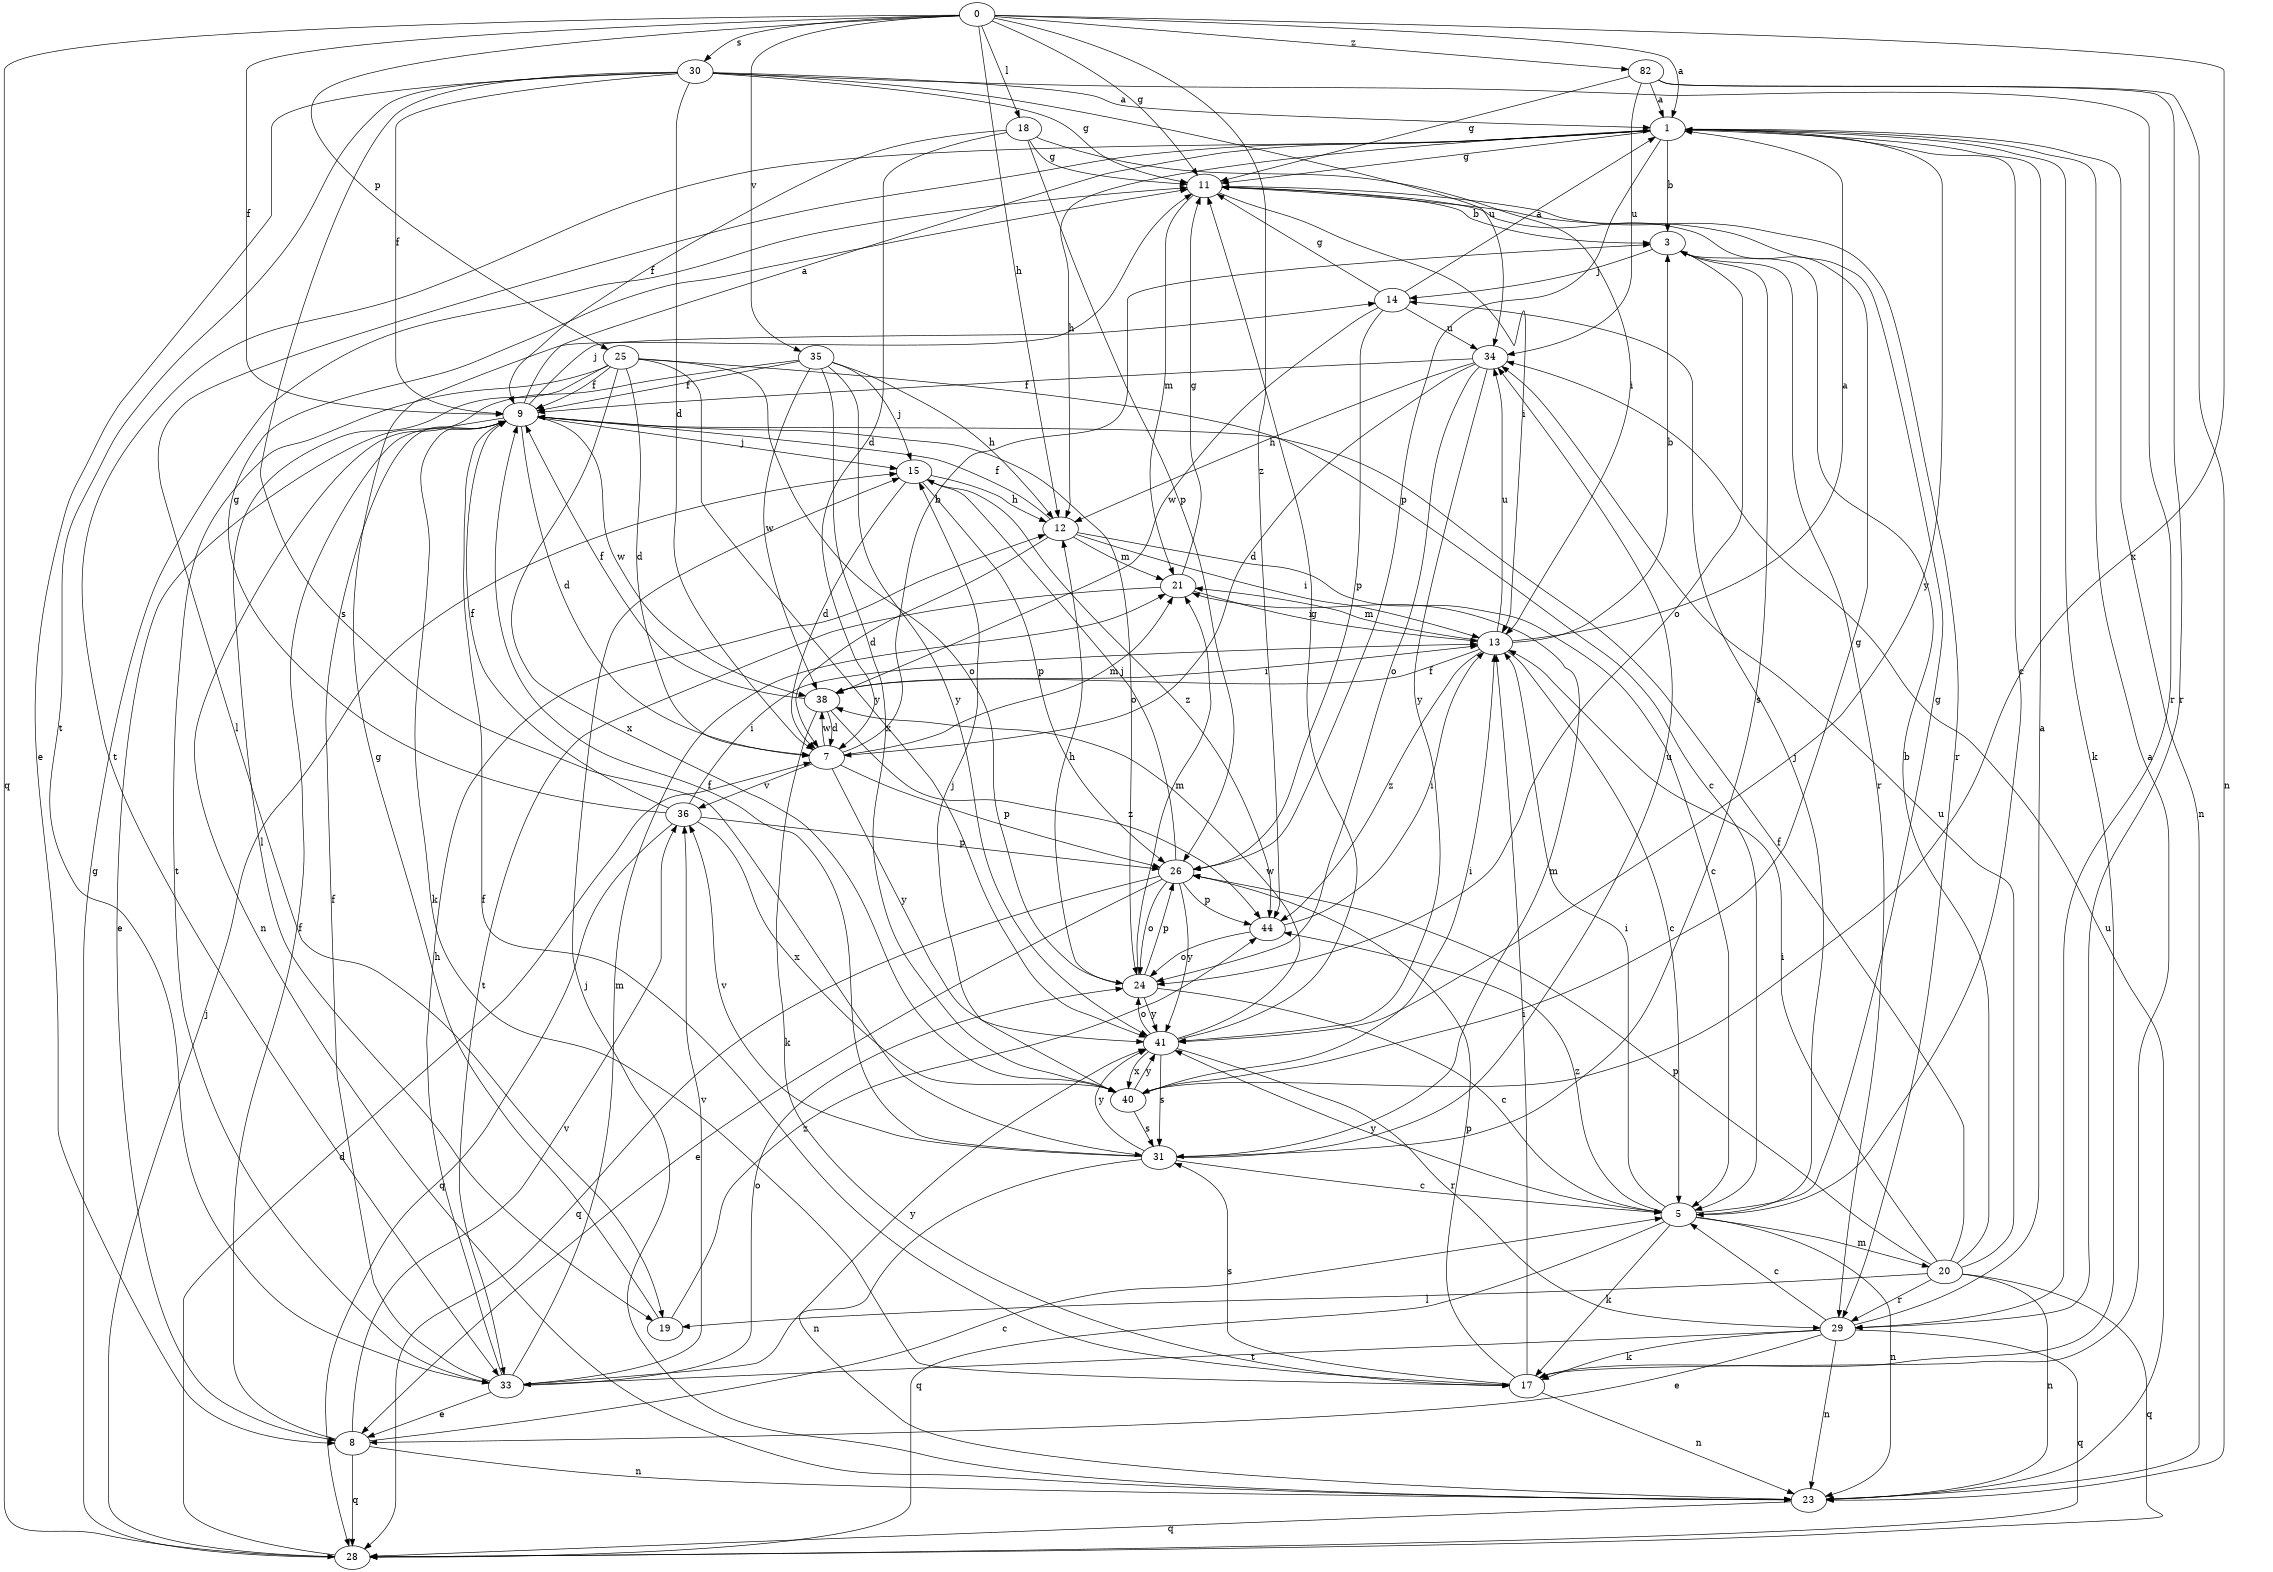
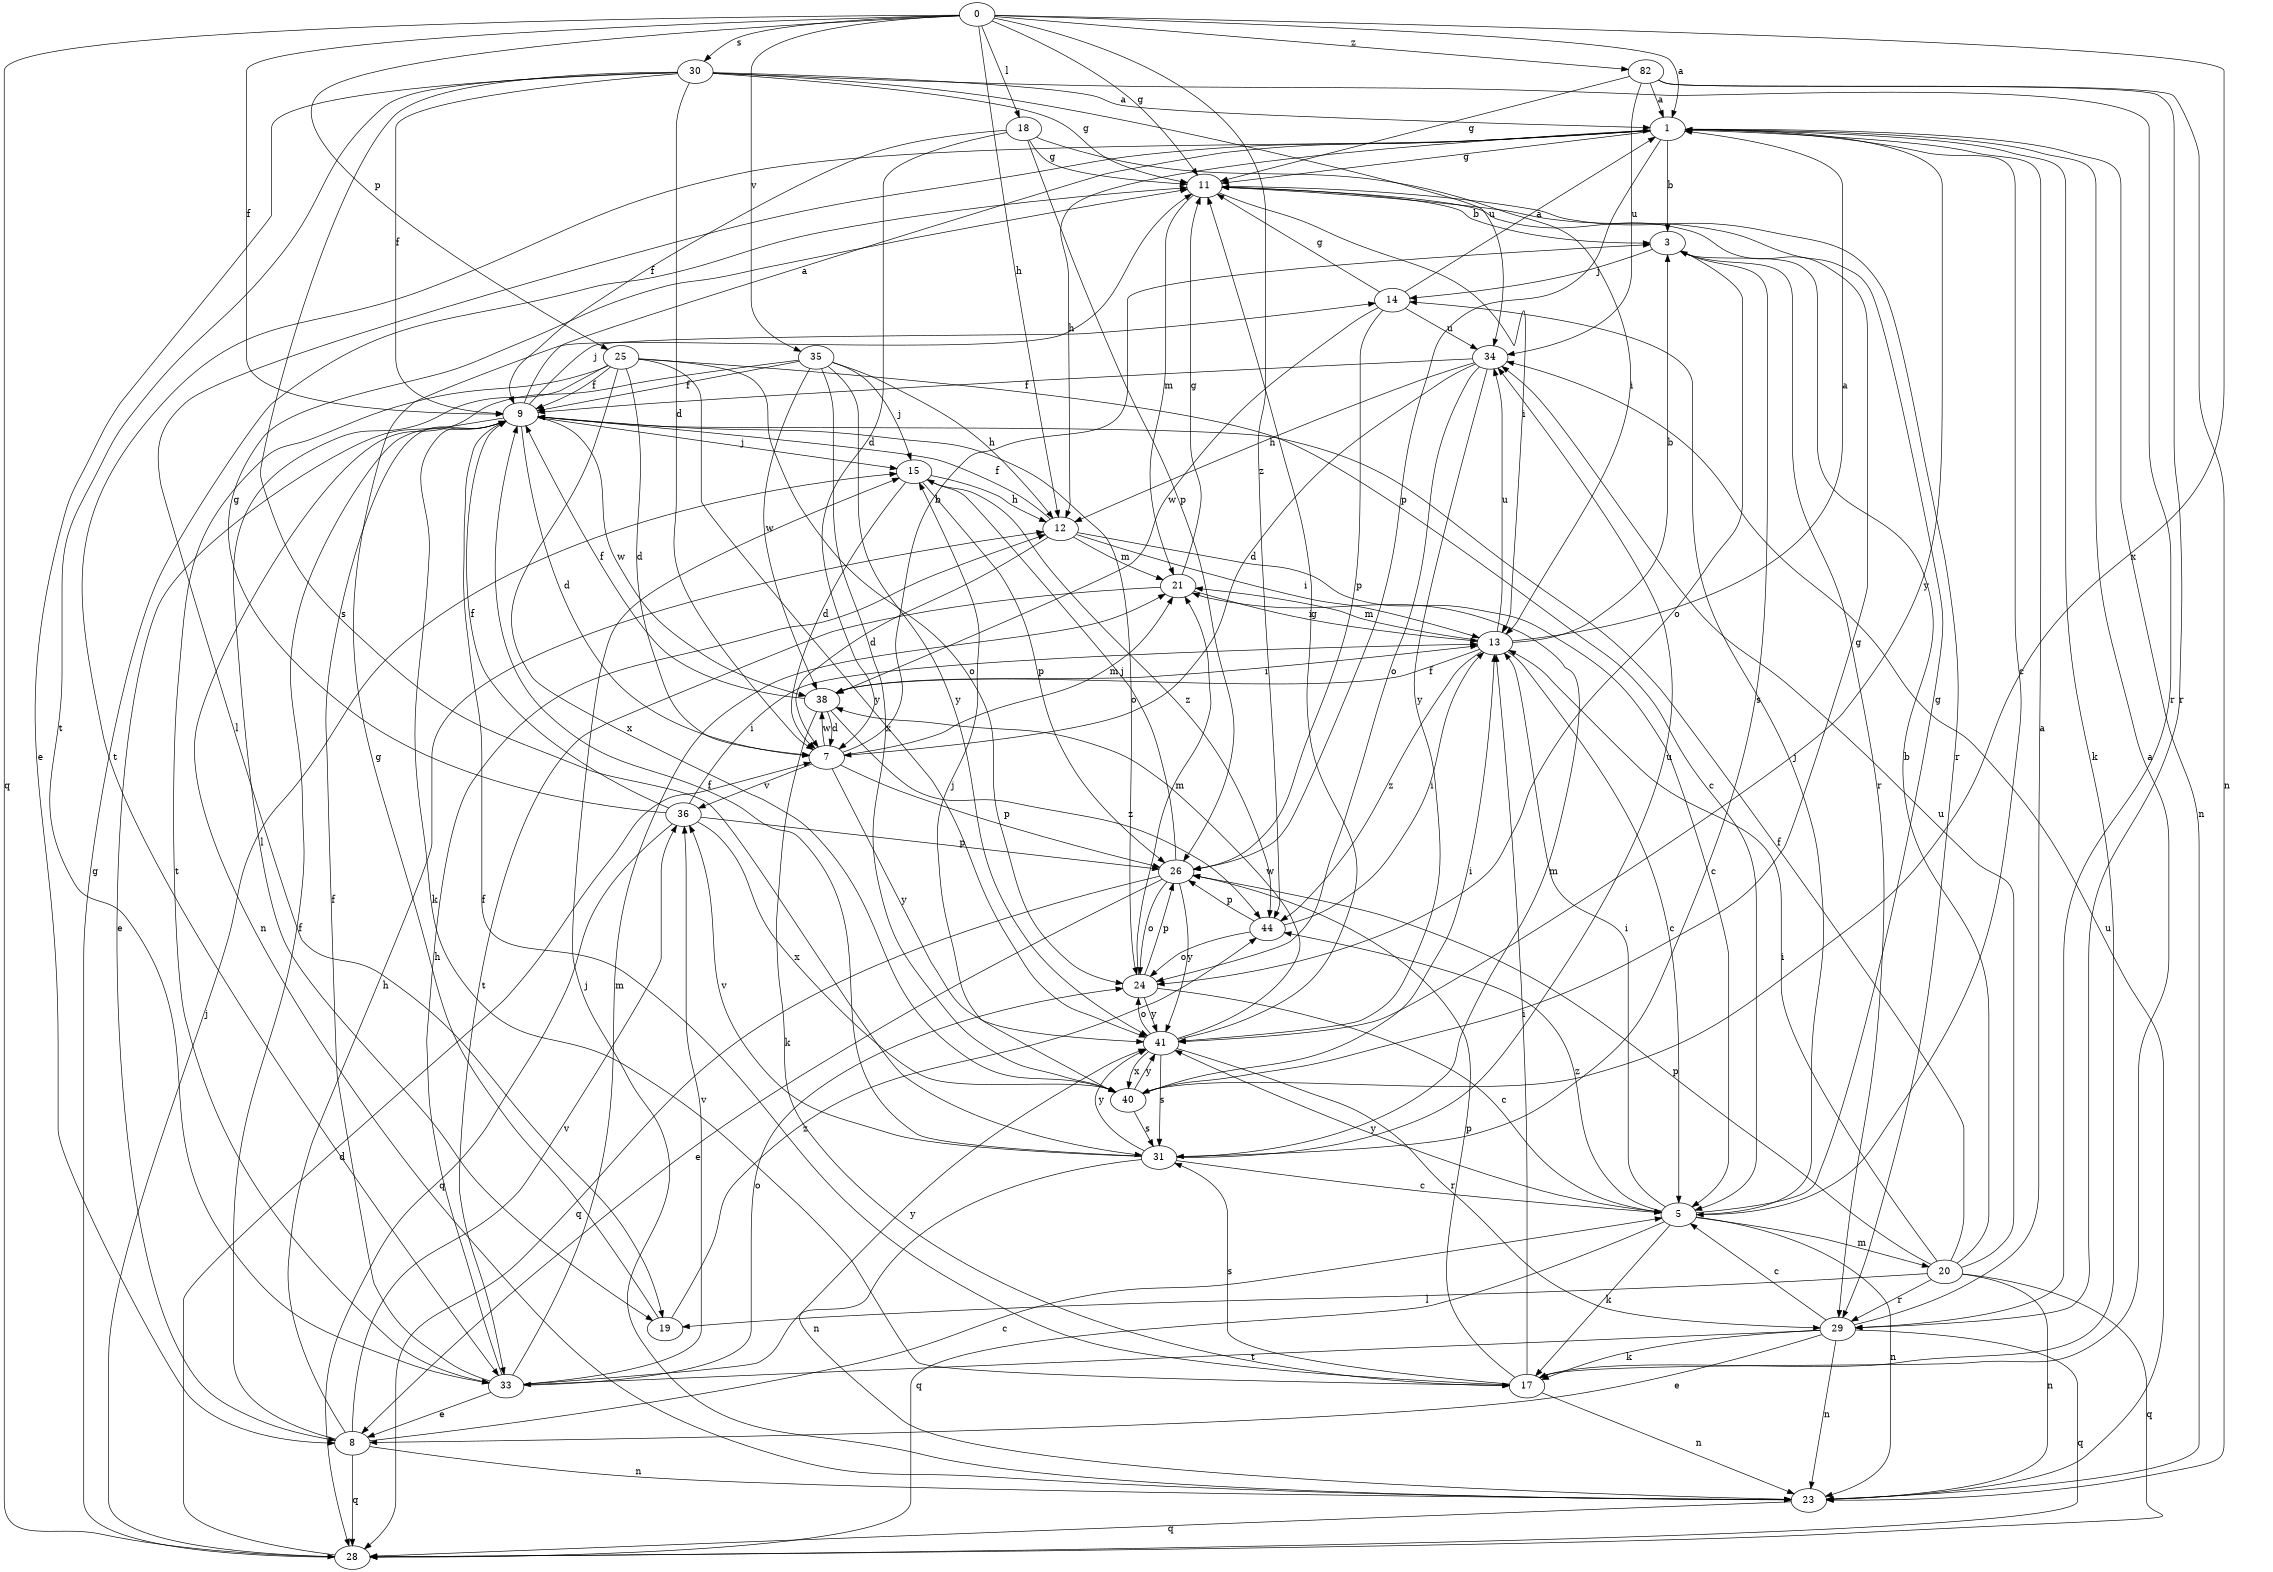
edge "24" -> "12": now "8" -> "12"
edge "26" -> "44": reversed
